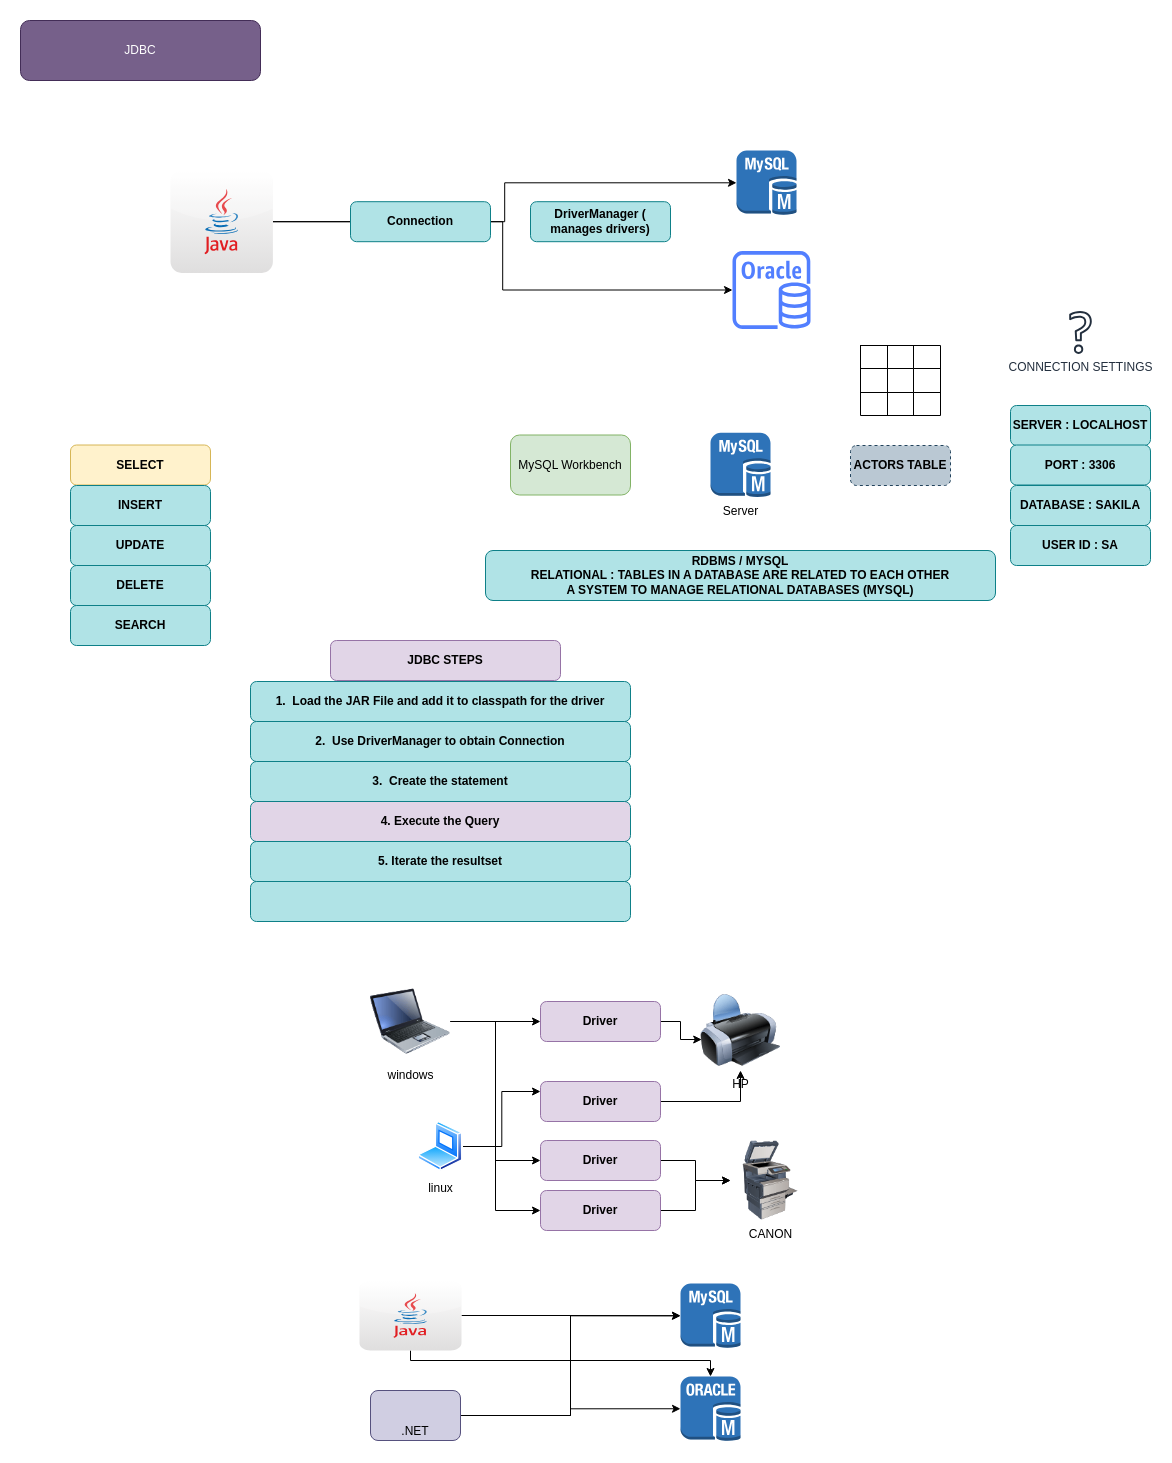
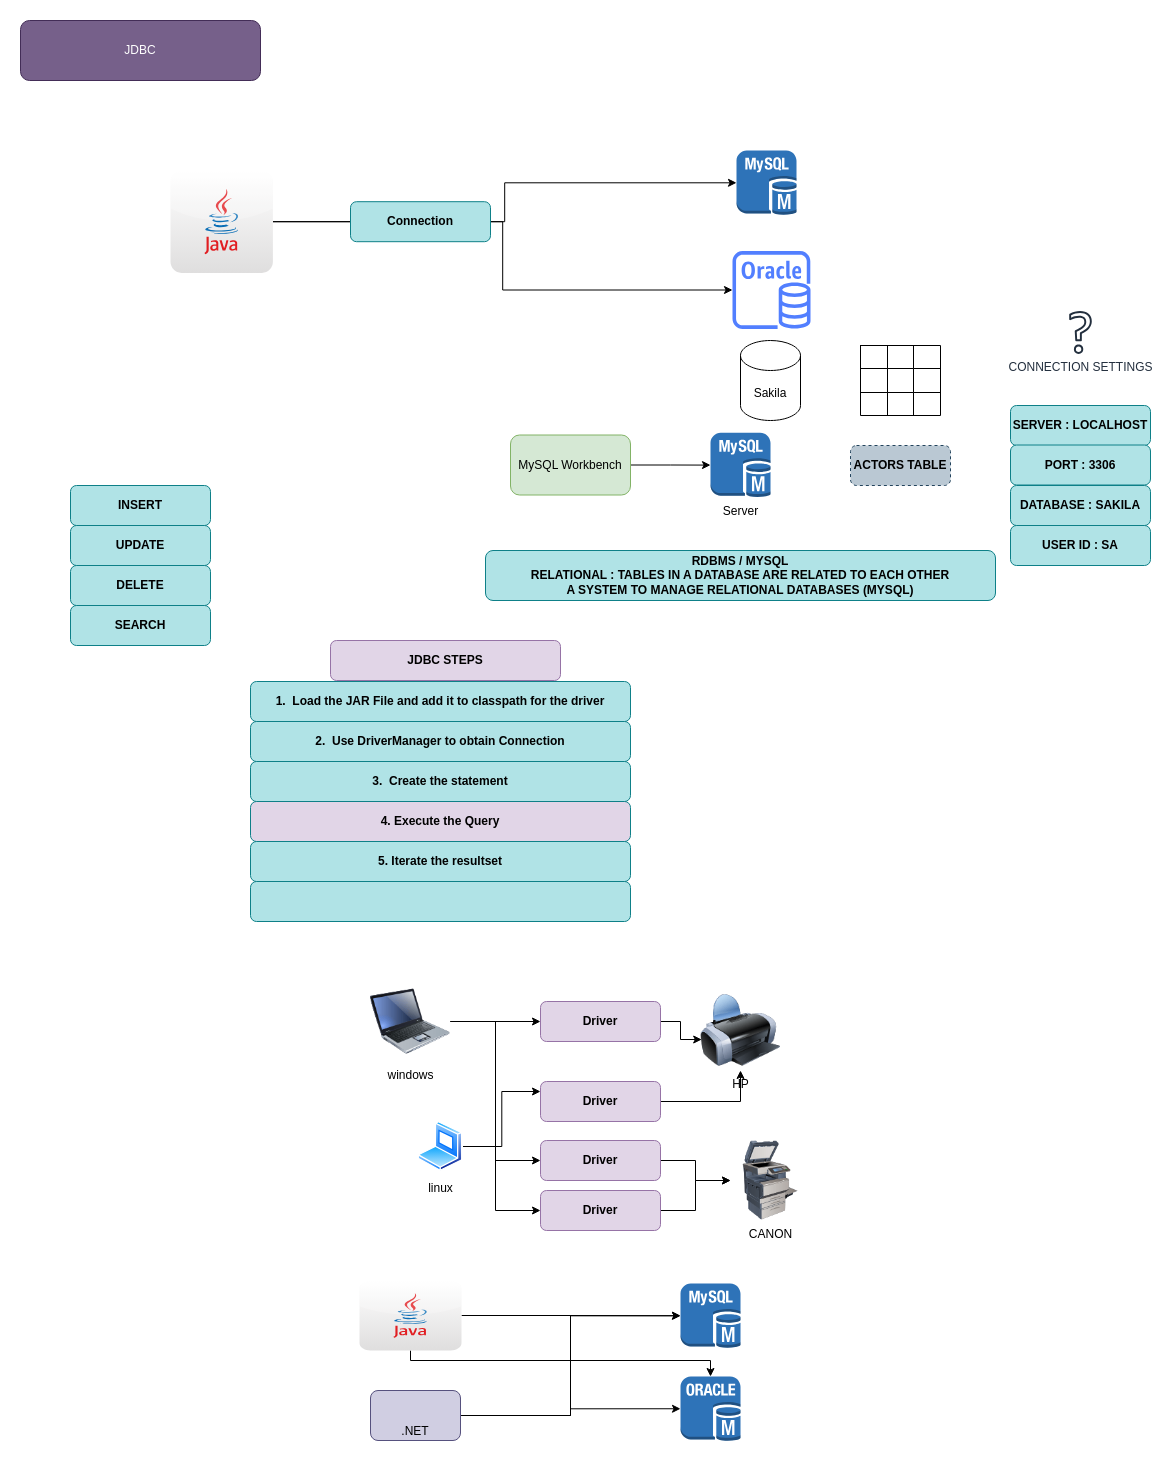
node "DriverManager ( manages drivers)": removed
node "Sakila": added
node "SELECT": removed
edge "MySQL Workbench" -> "Server": added
